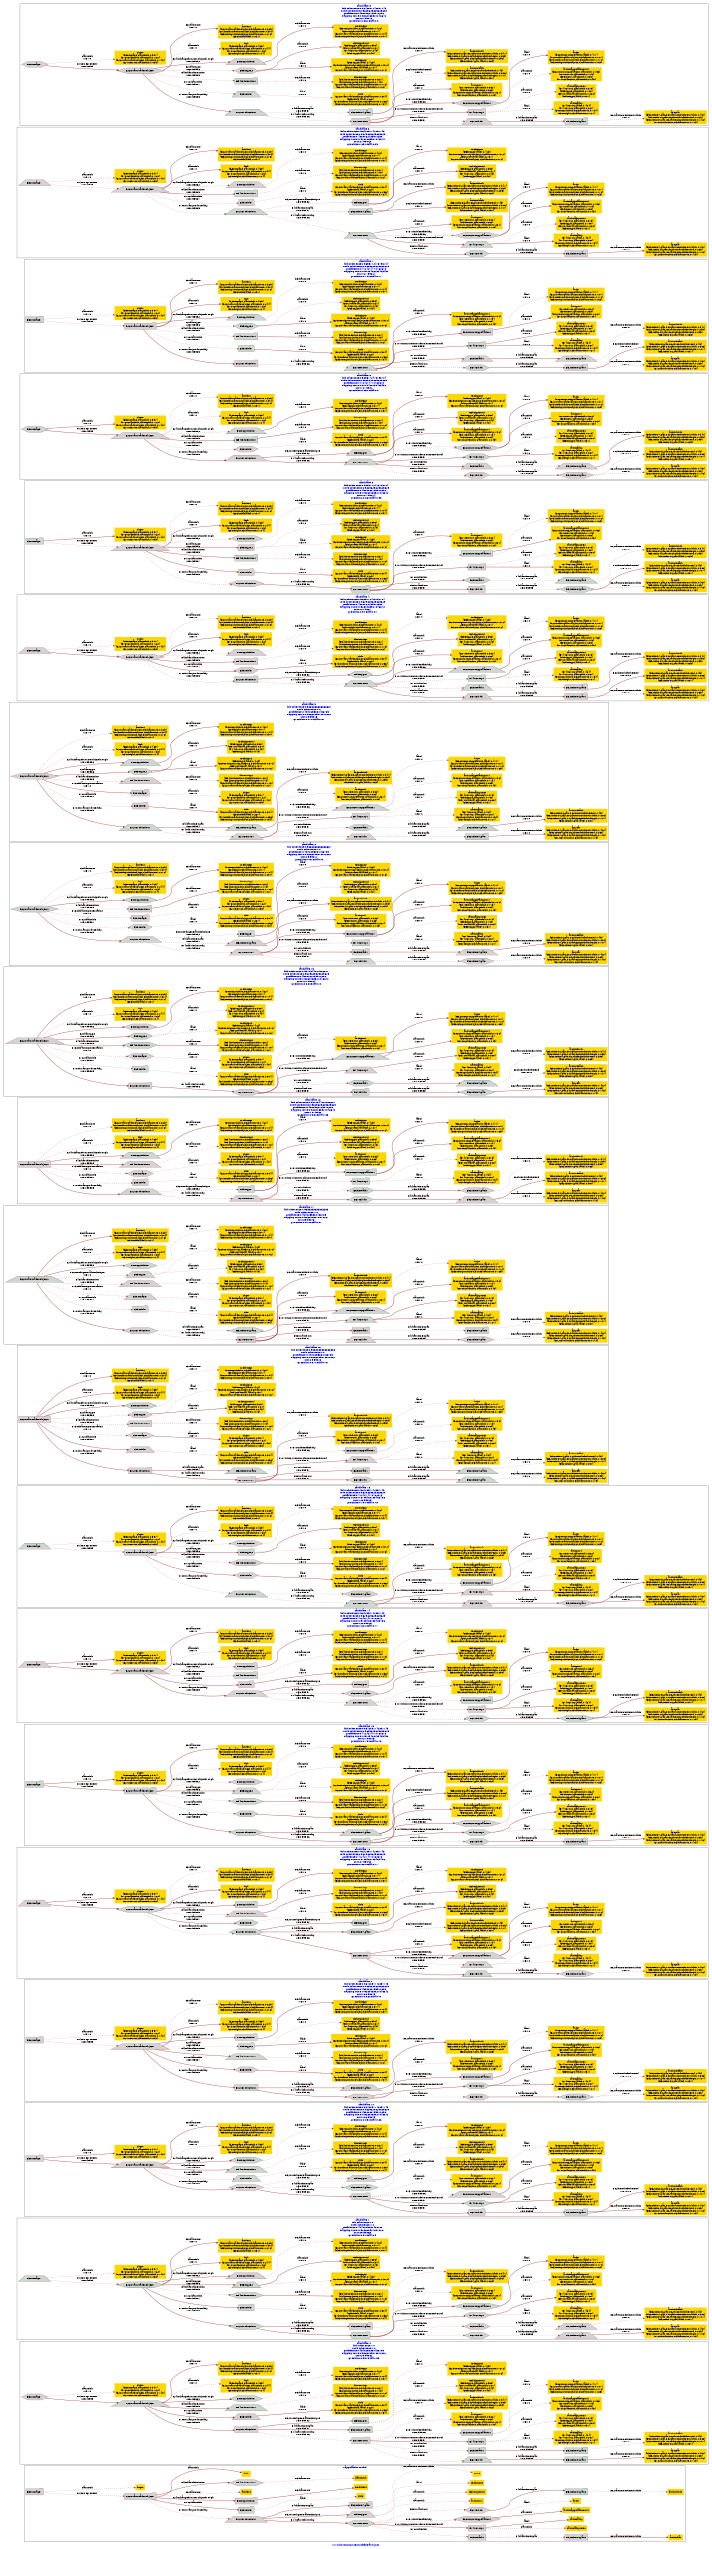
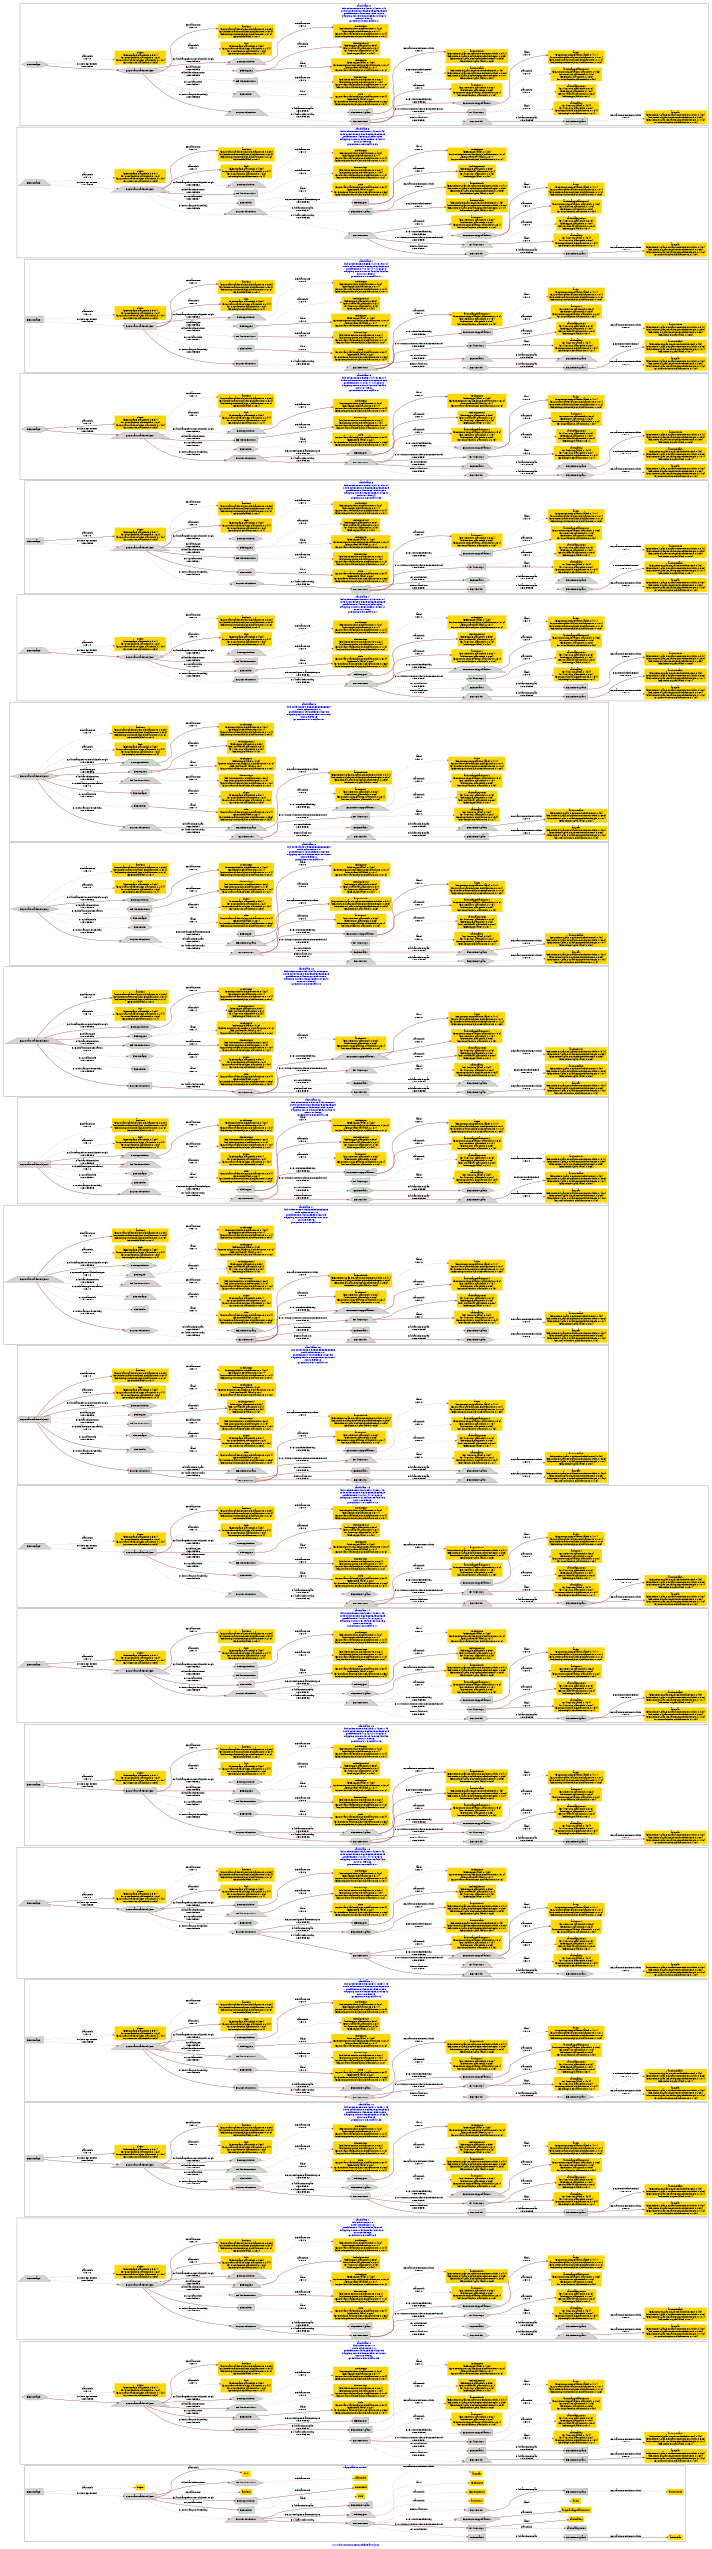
node "some": label "some" -> "artyear"
node "artist_appellation_uri": label "artist_appellation_uri" -> "artyear_appellation_uri"
node "nationality_URI": fillcolor gold -> lightgray
